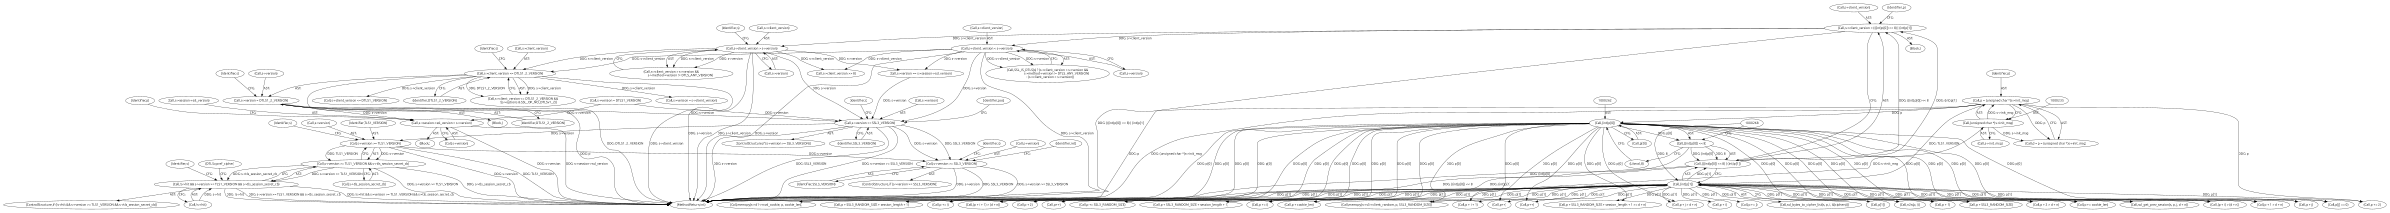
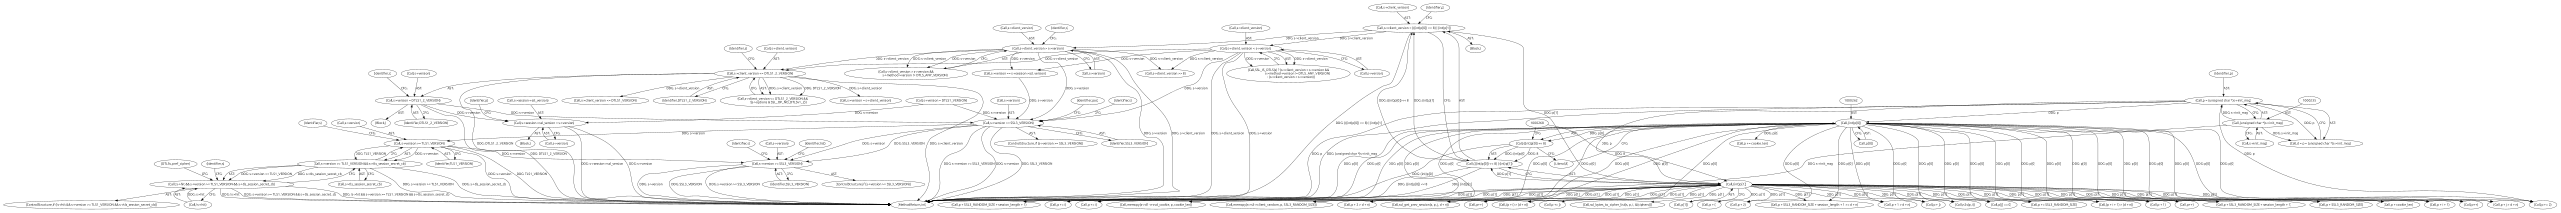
edge "(Call,(int)p[0])" -> "(Call,p += 2)": added, label "DDG: p[0]"
node "(Identifier,ret)": label "(Identifier,ret)" -> "(Identifier,list)"
edge "(Call,p = (unsigned char *)s->init_msg)" -> "(Call,(int)p[1])": label "DDG: TLS1_VERSION" -> "DDG: p"
edge "(Call,s->version >= TLS1_VERSION)" -> "(Identifier,TLS1_VERSION)": added, label "CFG:"
edge "(Call,s->version = DTLS1_2_VERSION)" -> "(MethodReturn,int)": label "DDG: p" -> "DDG: DTLS1_2_VERSION"
edge "(Call,(int)p[1])" -> "(Call,p += cookie_len)": now "(Call,(int)p[1])" -> "(Call,s->client_version = (((int)p[0]) << 8) | (int)p[1])"
